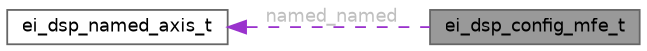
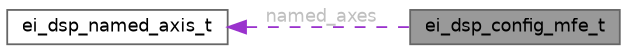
edge "ei_dsp_config_mfe_t" -> "ei_dsp_named_axis_t": label " named_named" -> " named_axes"
